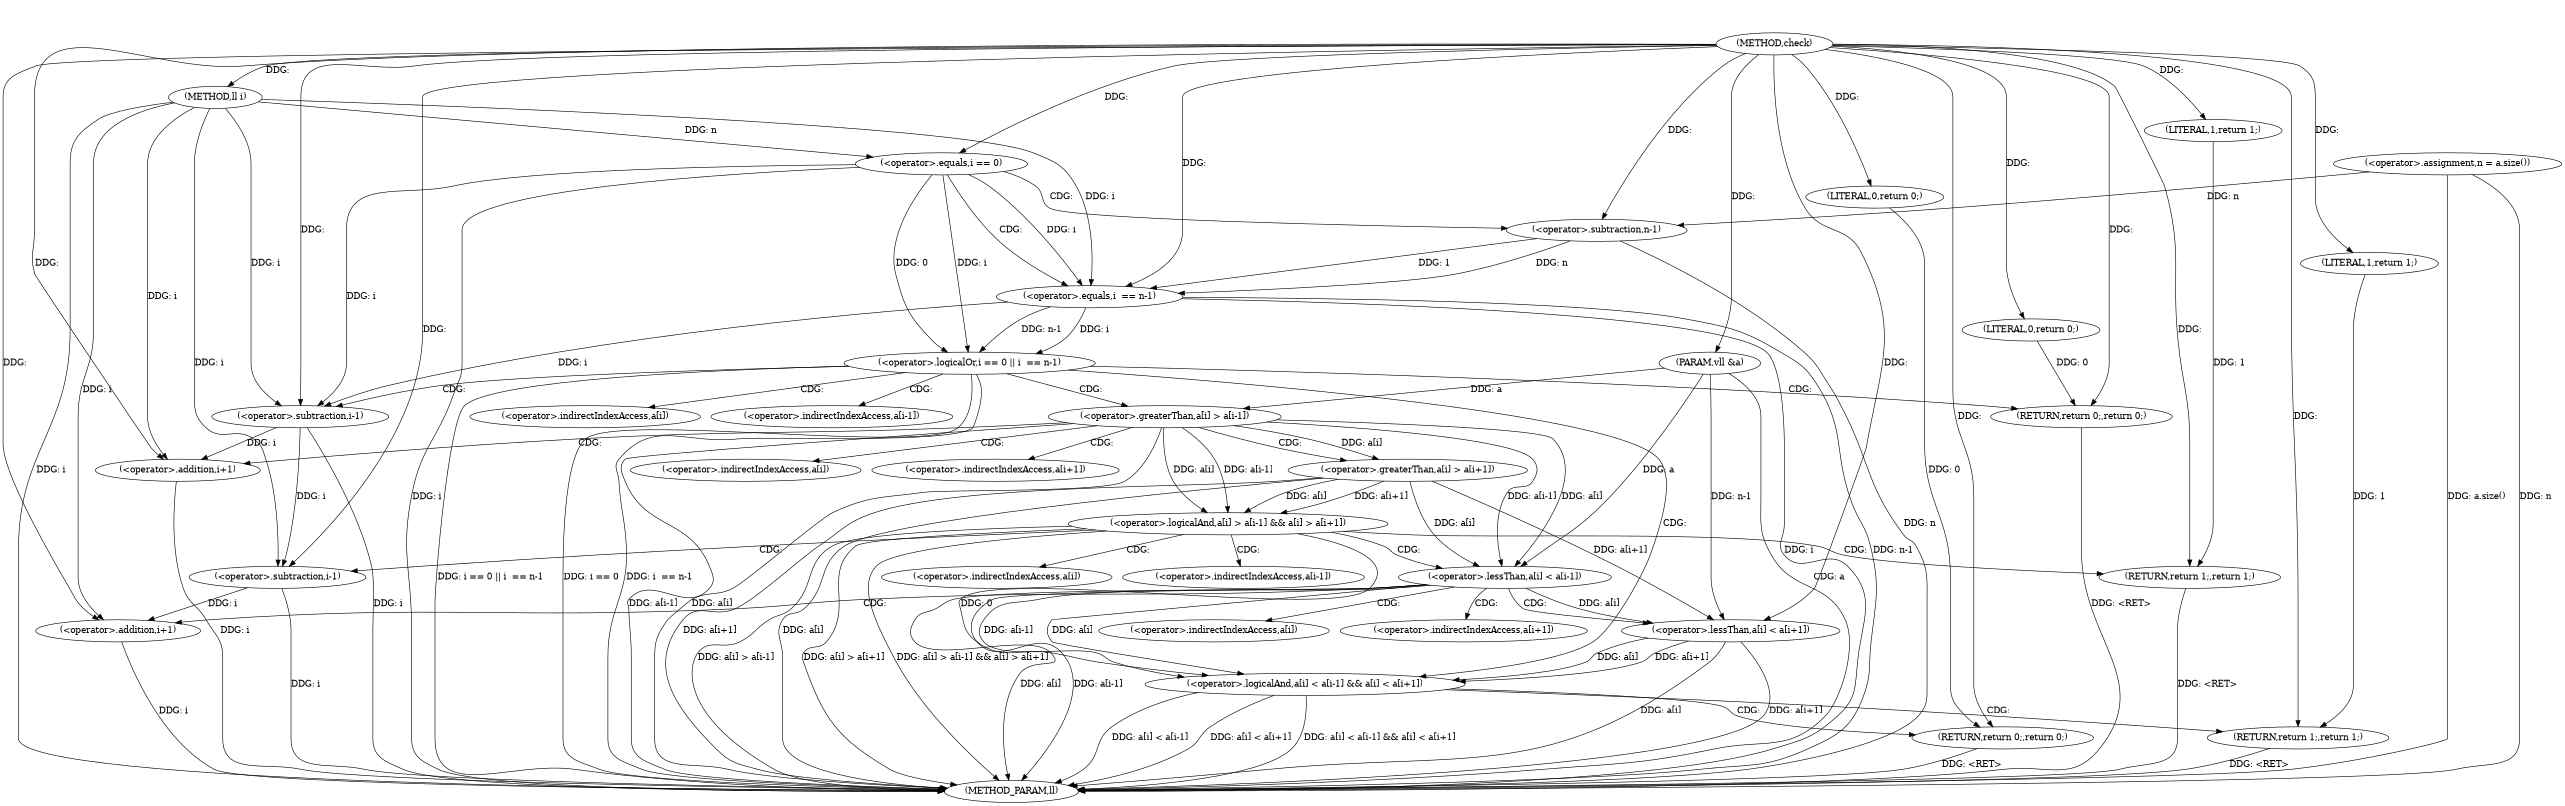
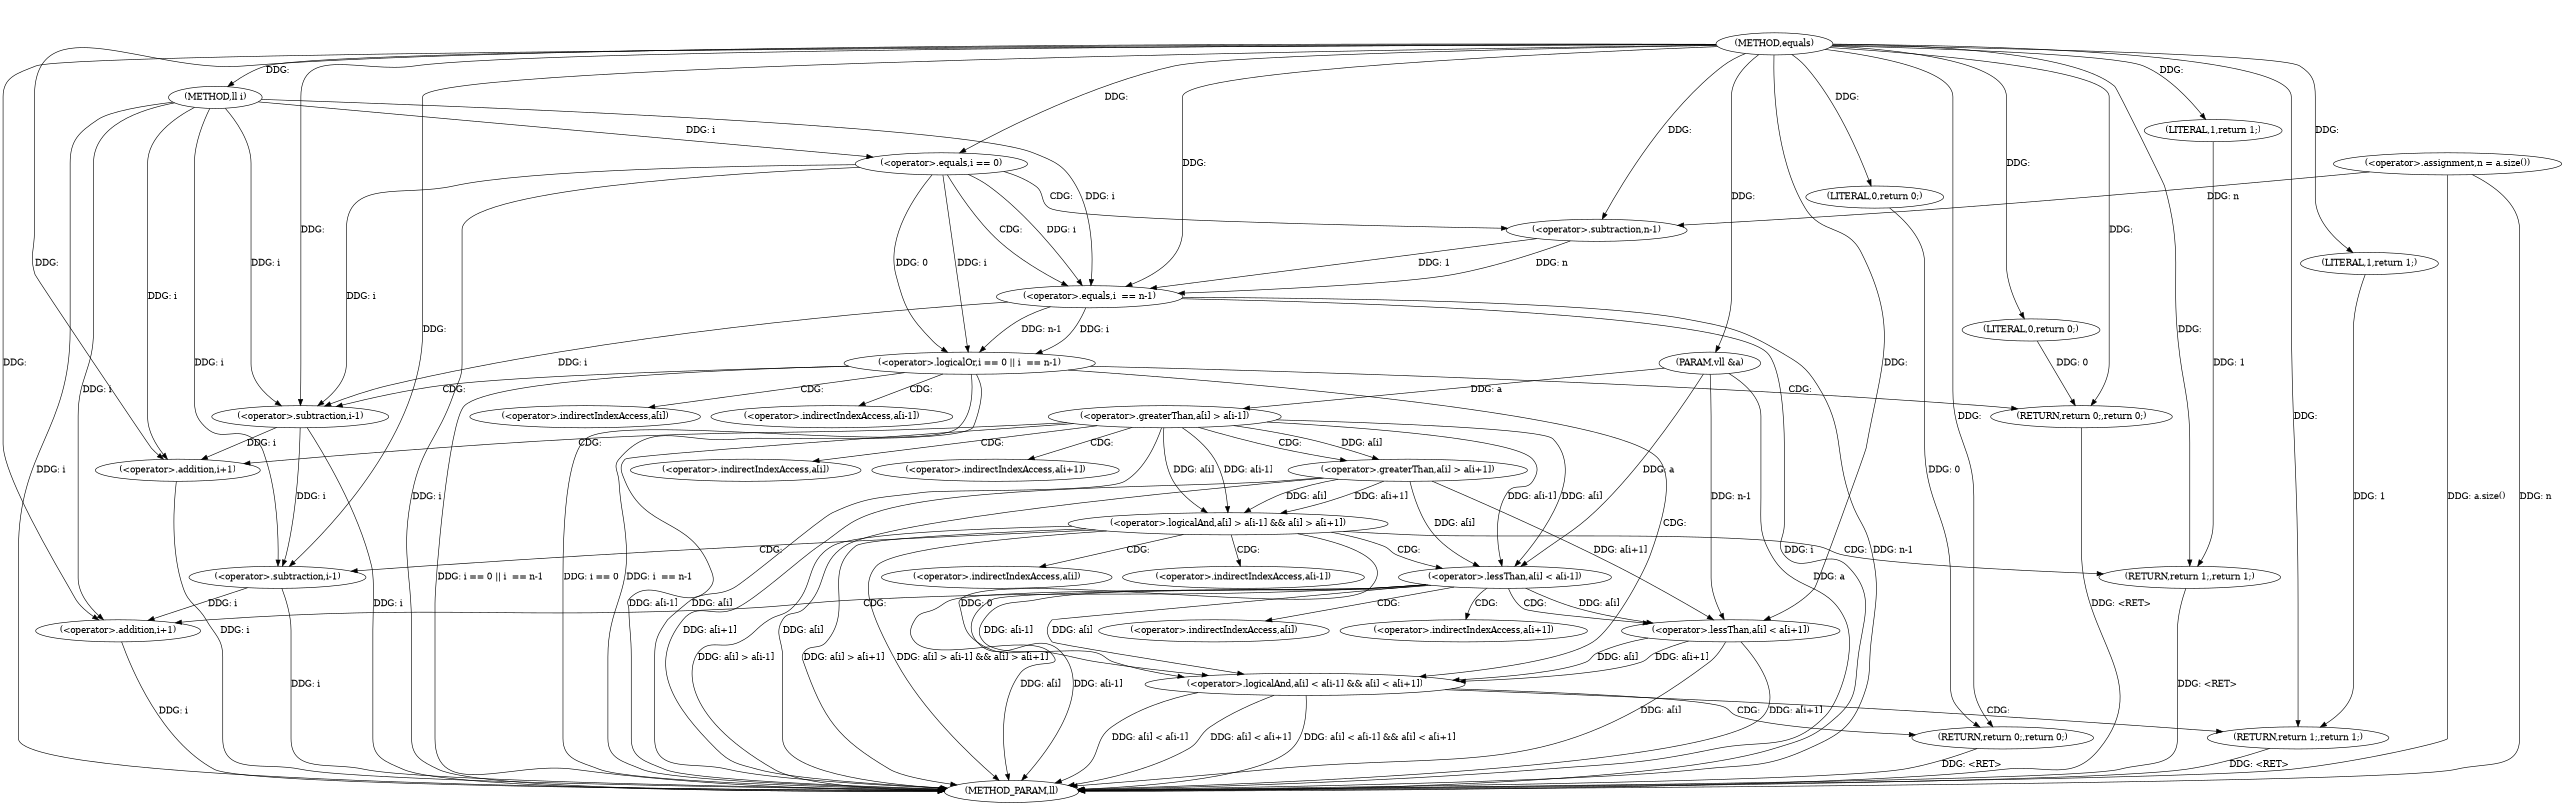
node "(METHOD,check)": label "(METHOD,check)" -> "(METHOD,equals)"
edge "(METHOD,ll i)" -> "(<operator>.equals,i == 0)": label "DDG: n" -> "DDG: i"
edge "(<operator>.logicalOr,i == 0 || i  == n-1)" -> "(<operator>.greaterThan,a[i] > a[i-1])": removed, label "CDG:"
edge "(PARAM,vll &a)" -> "(METHOD_PARAM,ll)": label "CDG: a" -> "DDG: a"
edge "(<operator>.subtraction,n-1)" -> "(METHOD_PARAM,ll)": removed, label "DDG: n"
